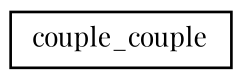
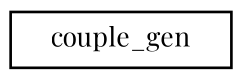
node "couple_couple": label "couple_couple" -> "couple_gen"
